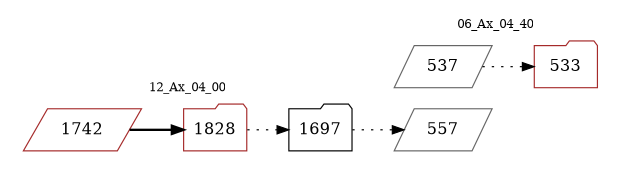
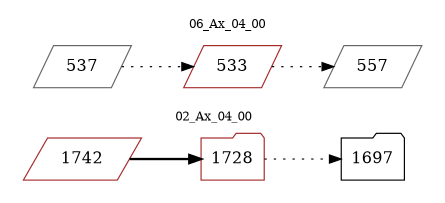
cluster "06_Ax_04_40": label "06_Ax_04_40" -> "06_Ax_04_00"
node "533": shape folder -> parallelogram
cluster "12_Ax_04_00": label "12_Ax_04_00" -> "02_Ax_04_00"
node "1828": label "1828" -> "1728"
edge "1697" -> "557": now "533" -> "557"
